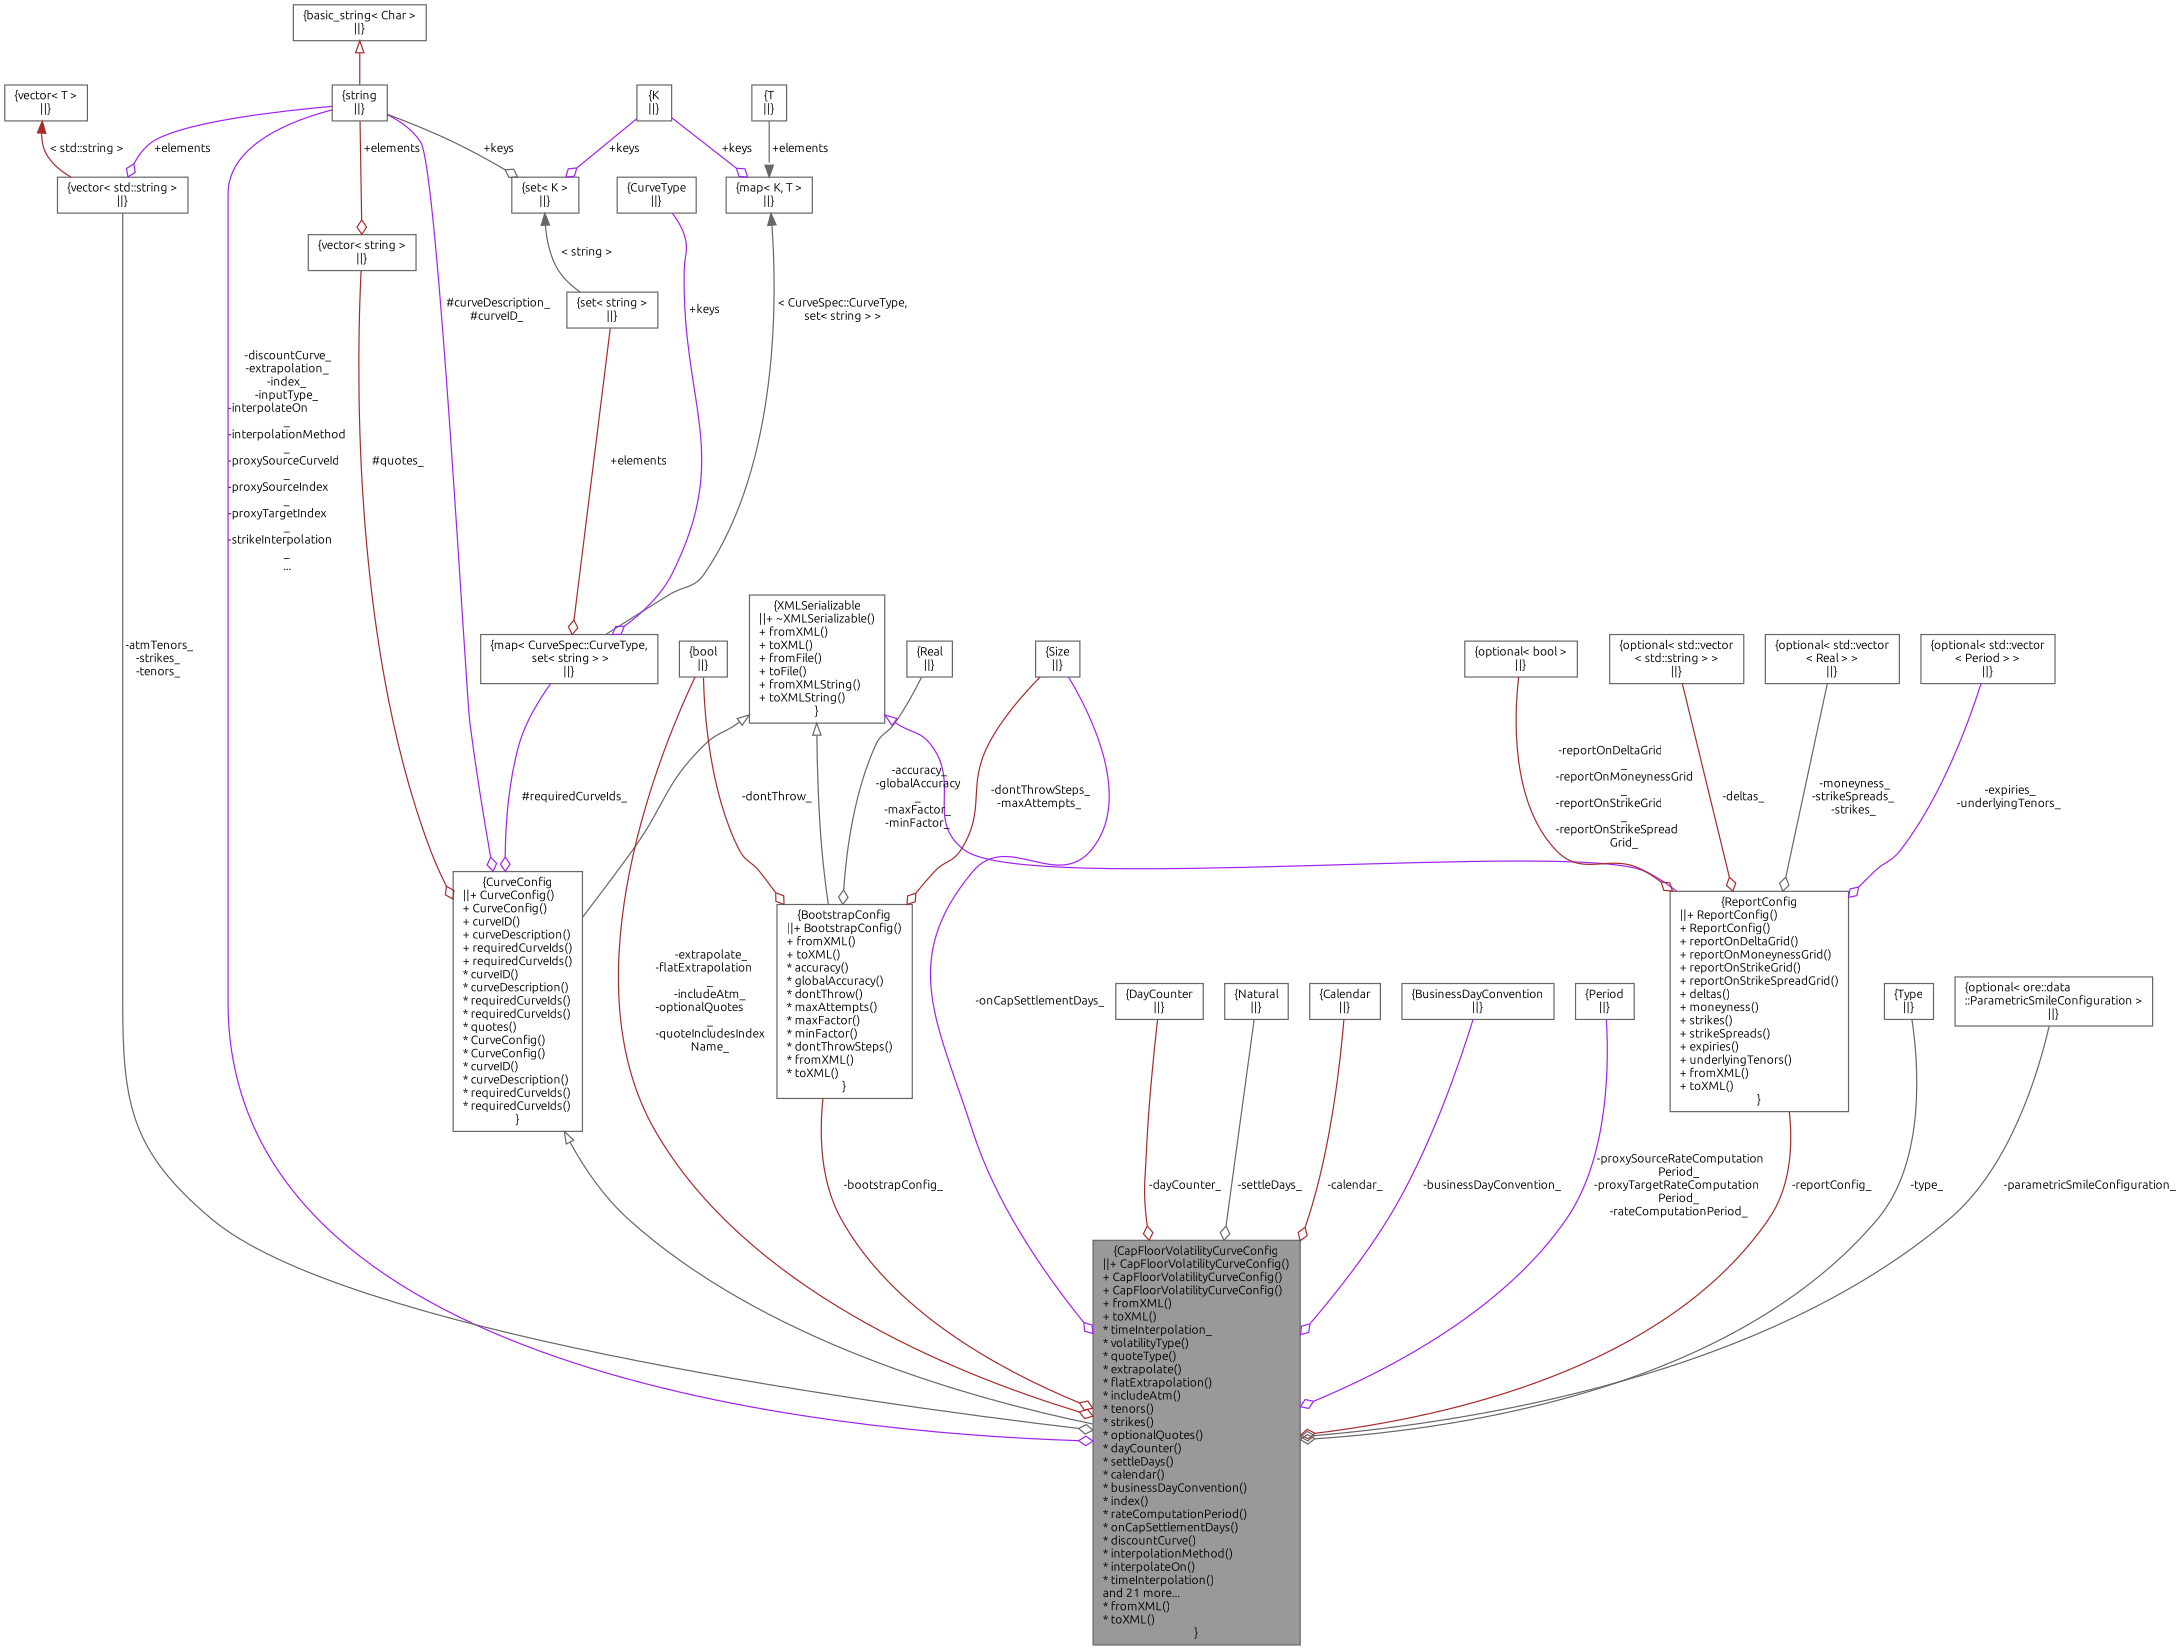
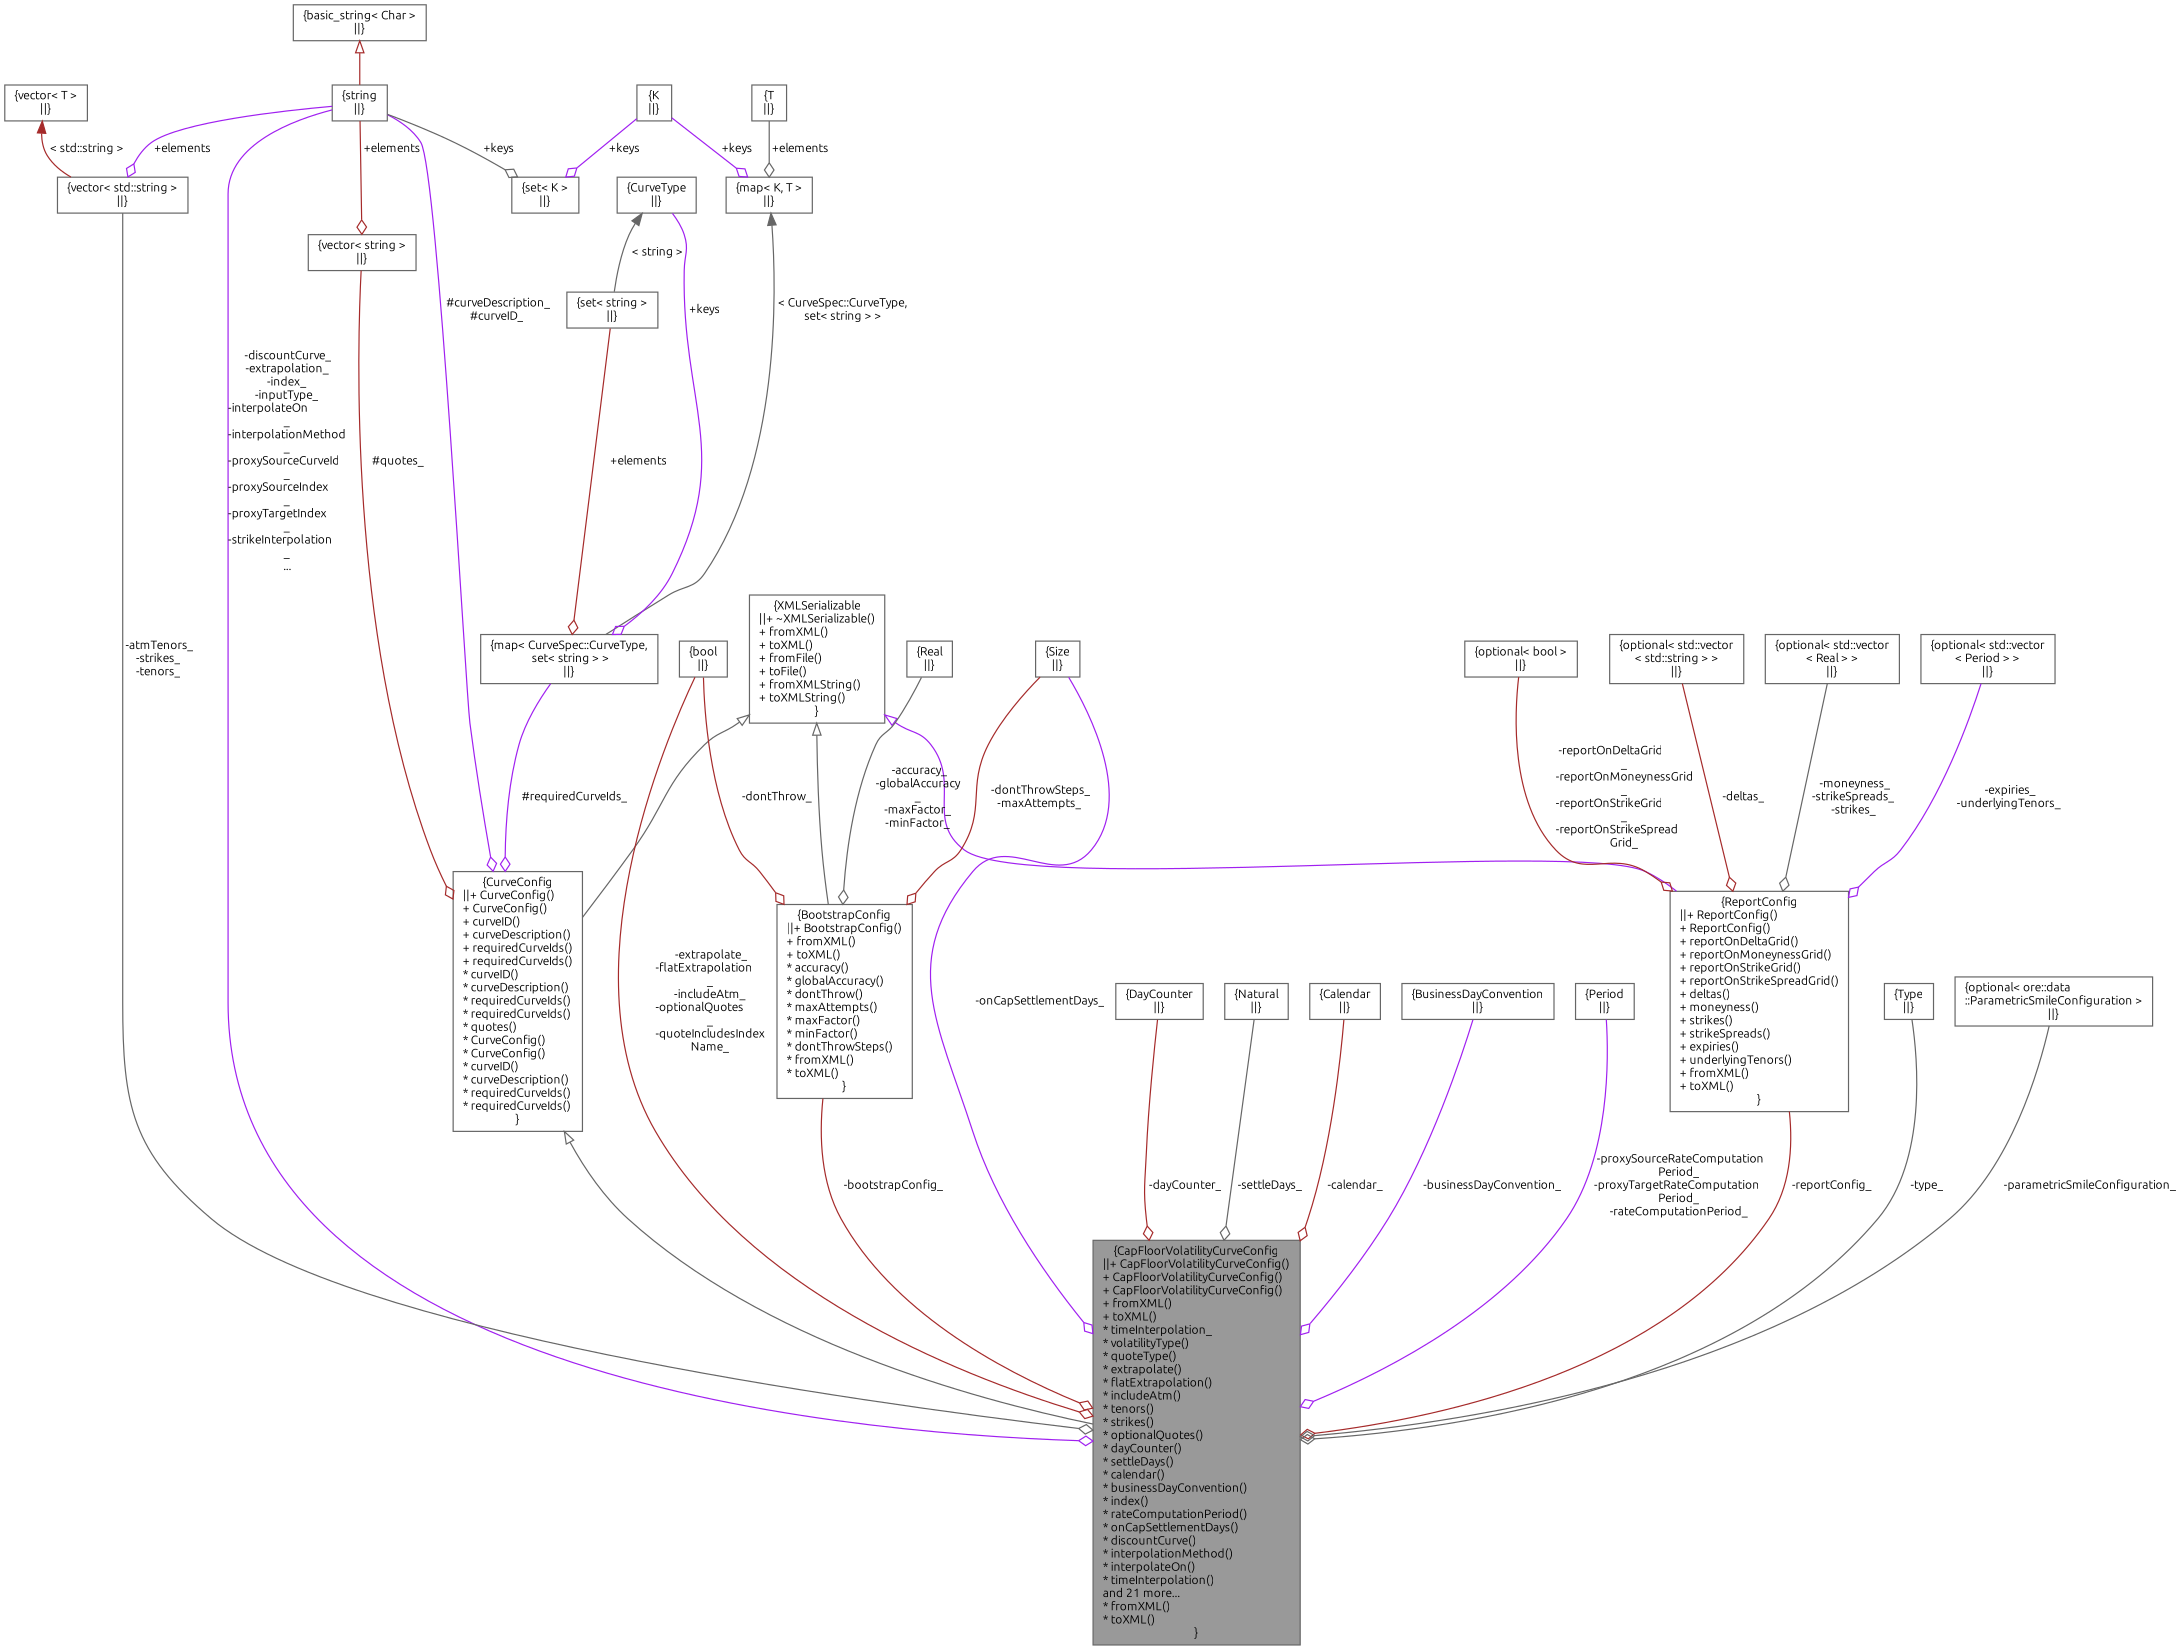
edge "{T ||}" -> "{map< K, T > ||}": arrowhead normal -> odiamond
edge "{set< string > ||}" -> "{set< K > ||}": now "{set< string > ||}" -> "{CurveType ||}"
